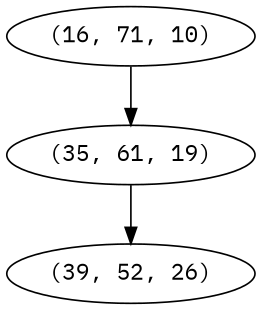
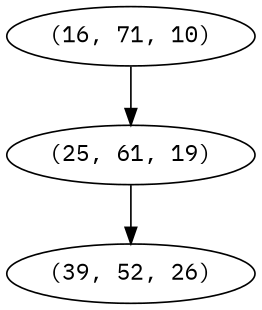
node "(35, 61, 19)": label "(35, 61, 19)" -> "(25, 61, 19)"
